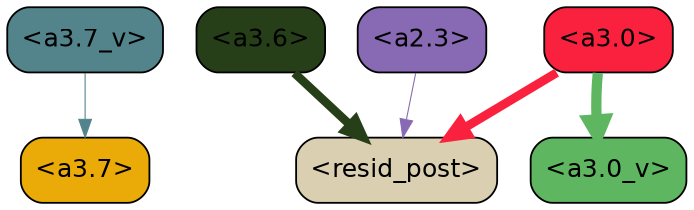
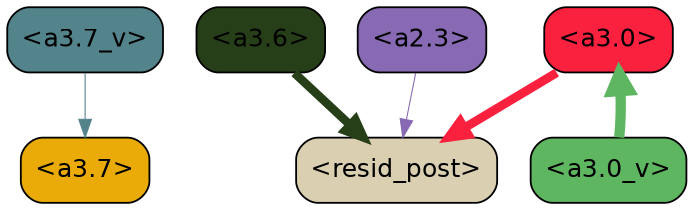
edge "<a3.0>" -> "<a3.0_v>": reversed
